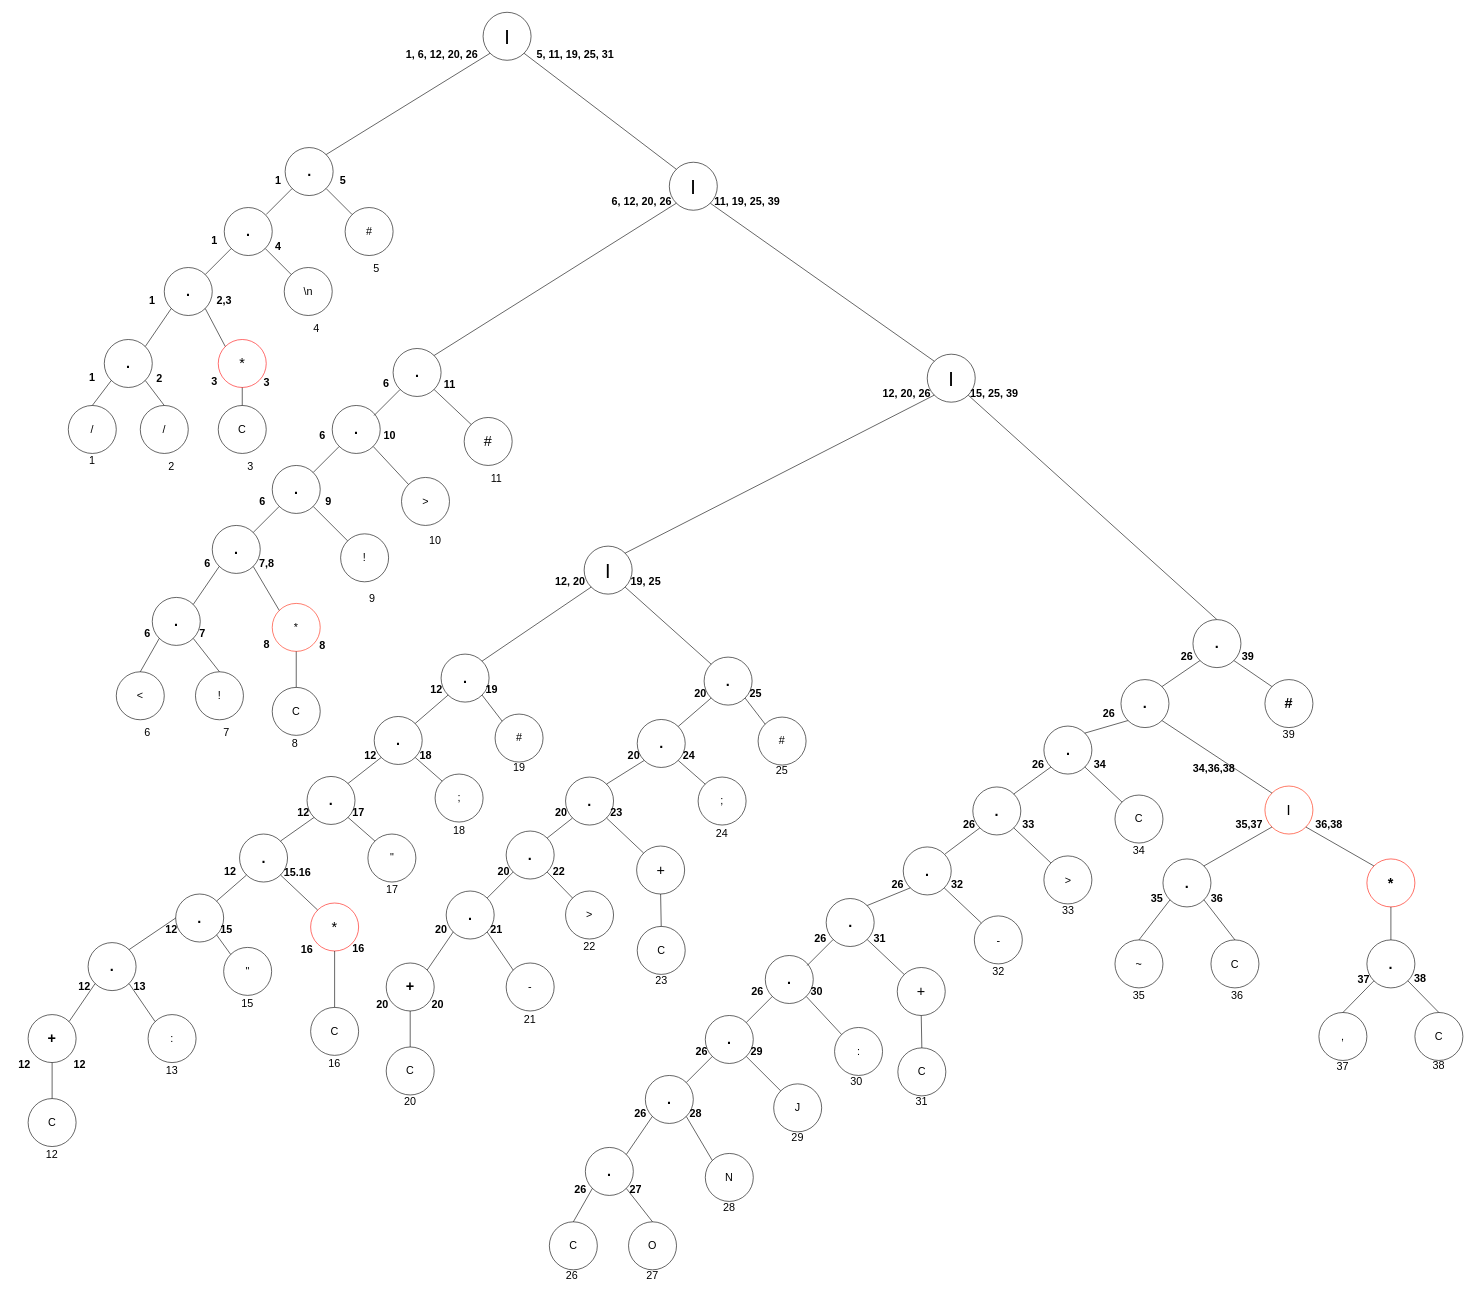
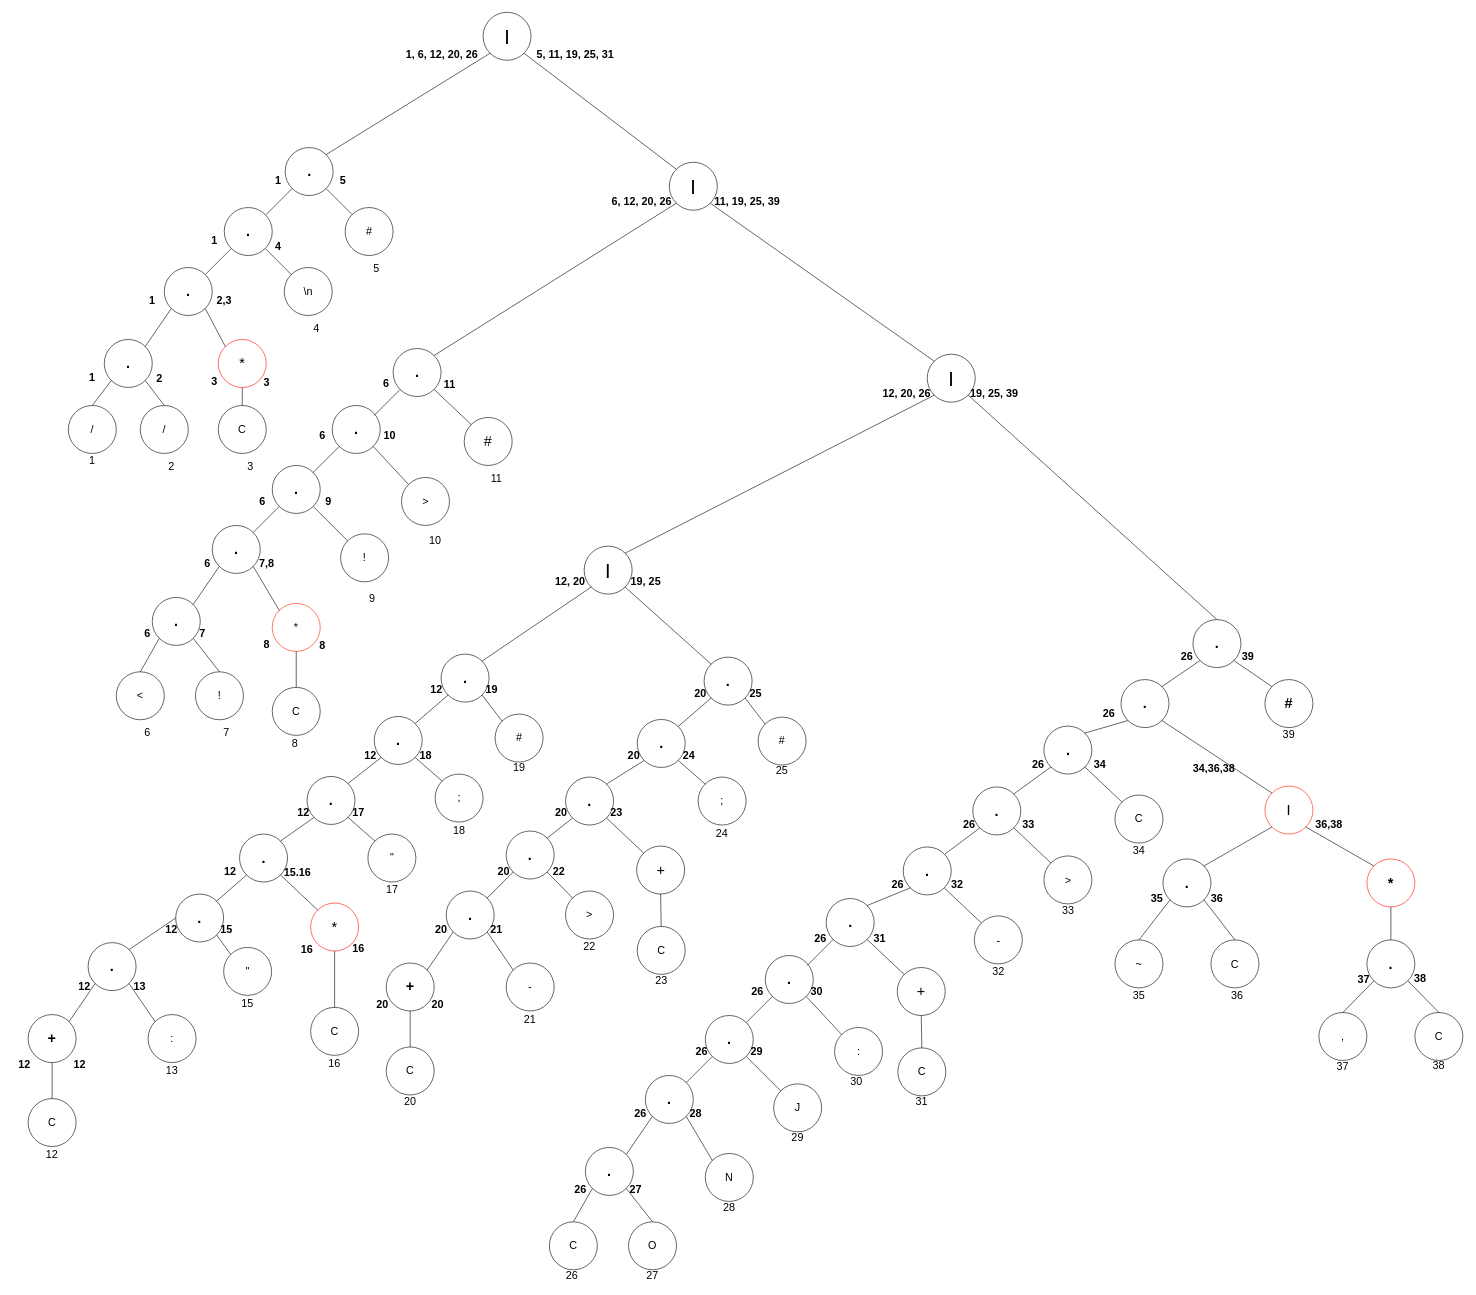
node "15, 25, 39": label "15, 25, 39" -> "19, 25, 39"
node "35,37": removed
